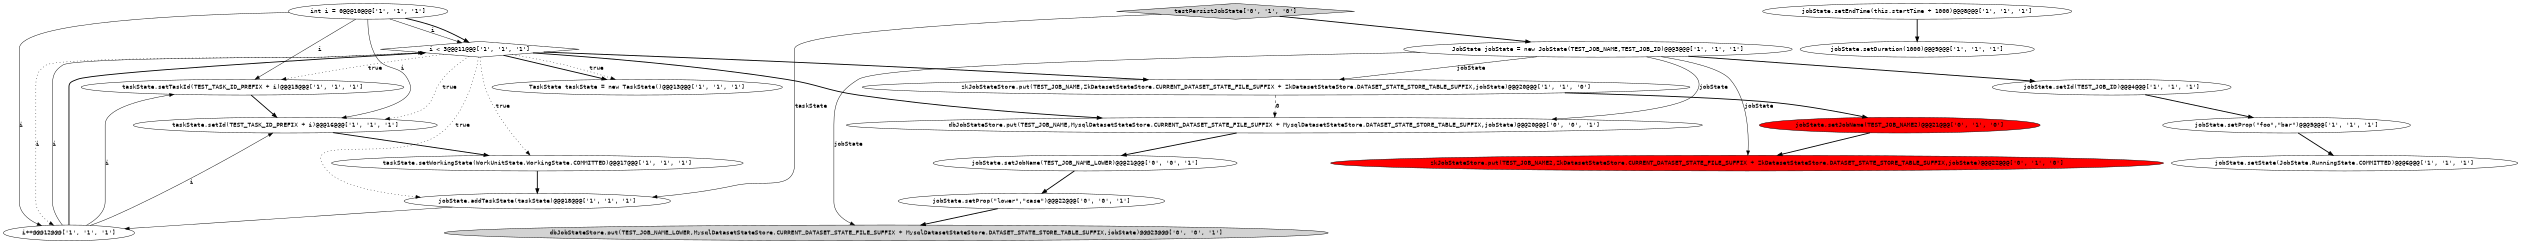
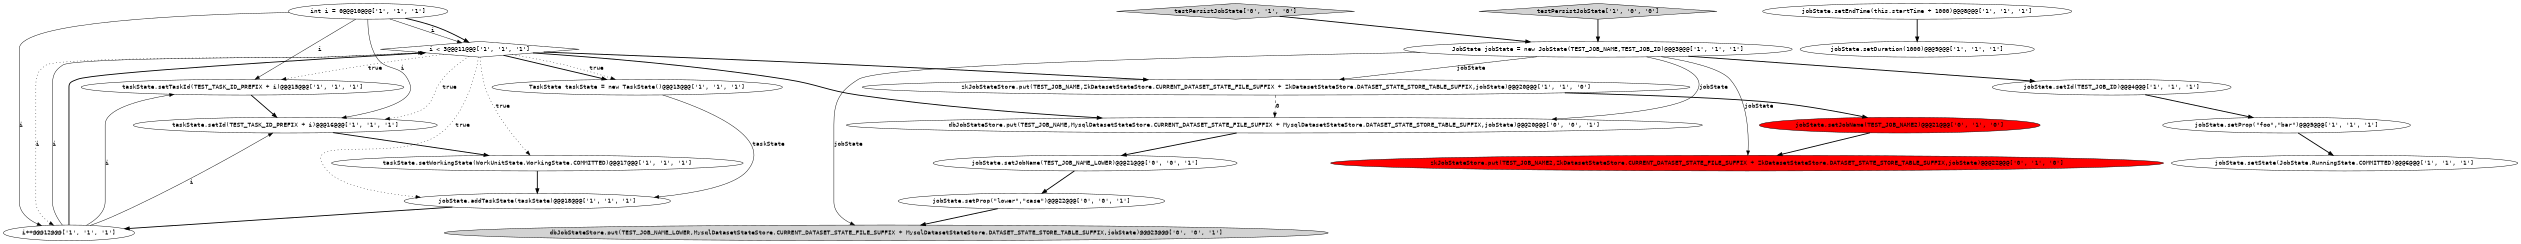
node "testPersistJobState['1', '0', '0']": added
edge "testPersistJobState['0', '1', '0']" -> "jobState.addTaskState(taskState)@@@18@@@['1', '1', '1']": now "TaskState taskState = new TaskState()@@@13@@@['1', '1', '1']" -> "jobState.addTaskState(taskState)@@@18@@@['1', '1', '1']"
edge "jobState.addTaskState(taskState)@@@18@@@['1', '1', '1']" -> "i++@@@12@@@['1', '1', '1']": style solid -> bold
